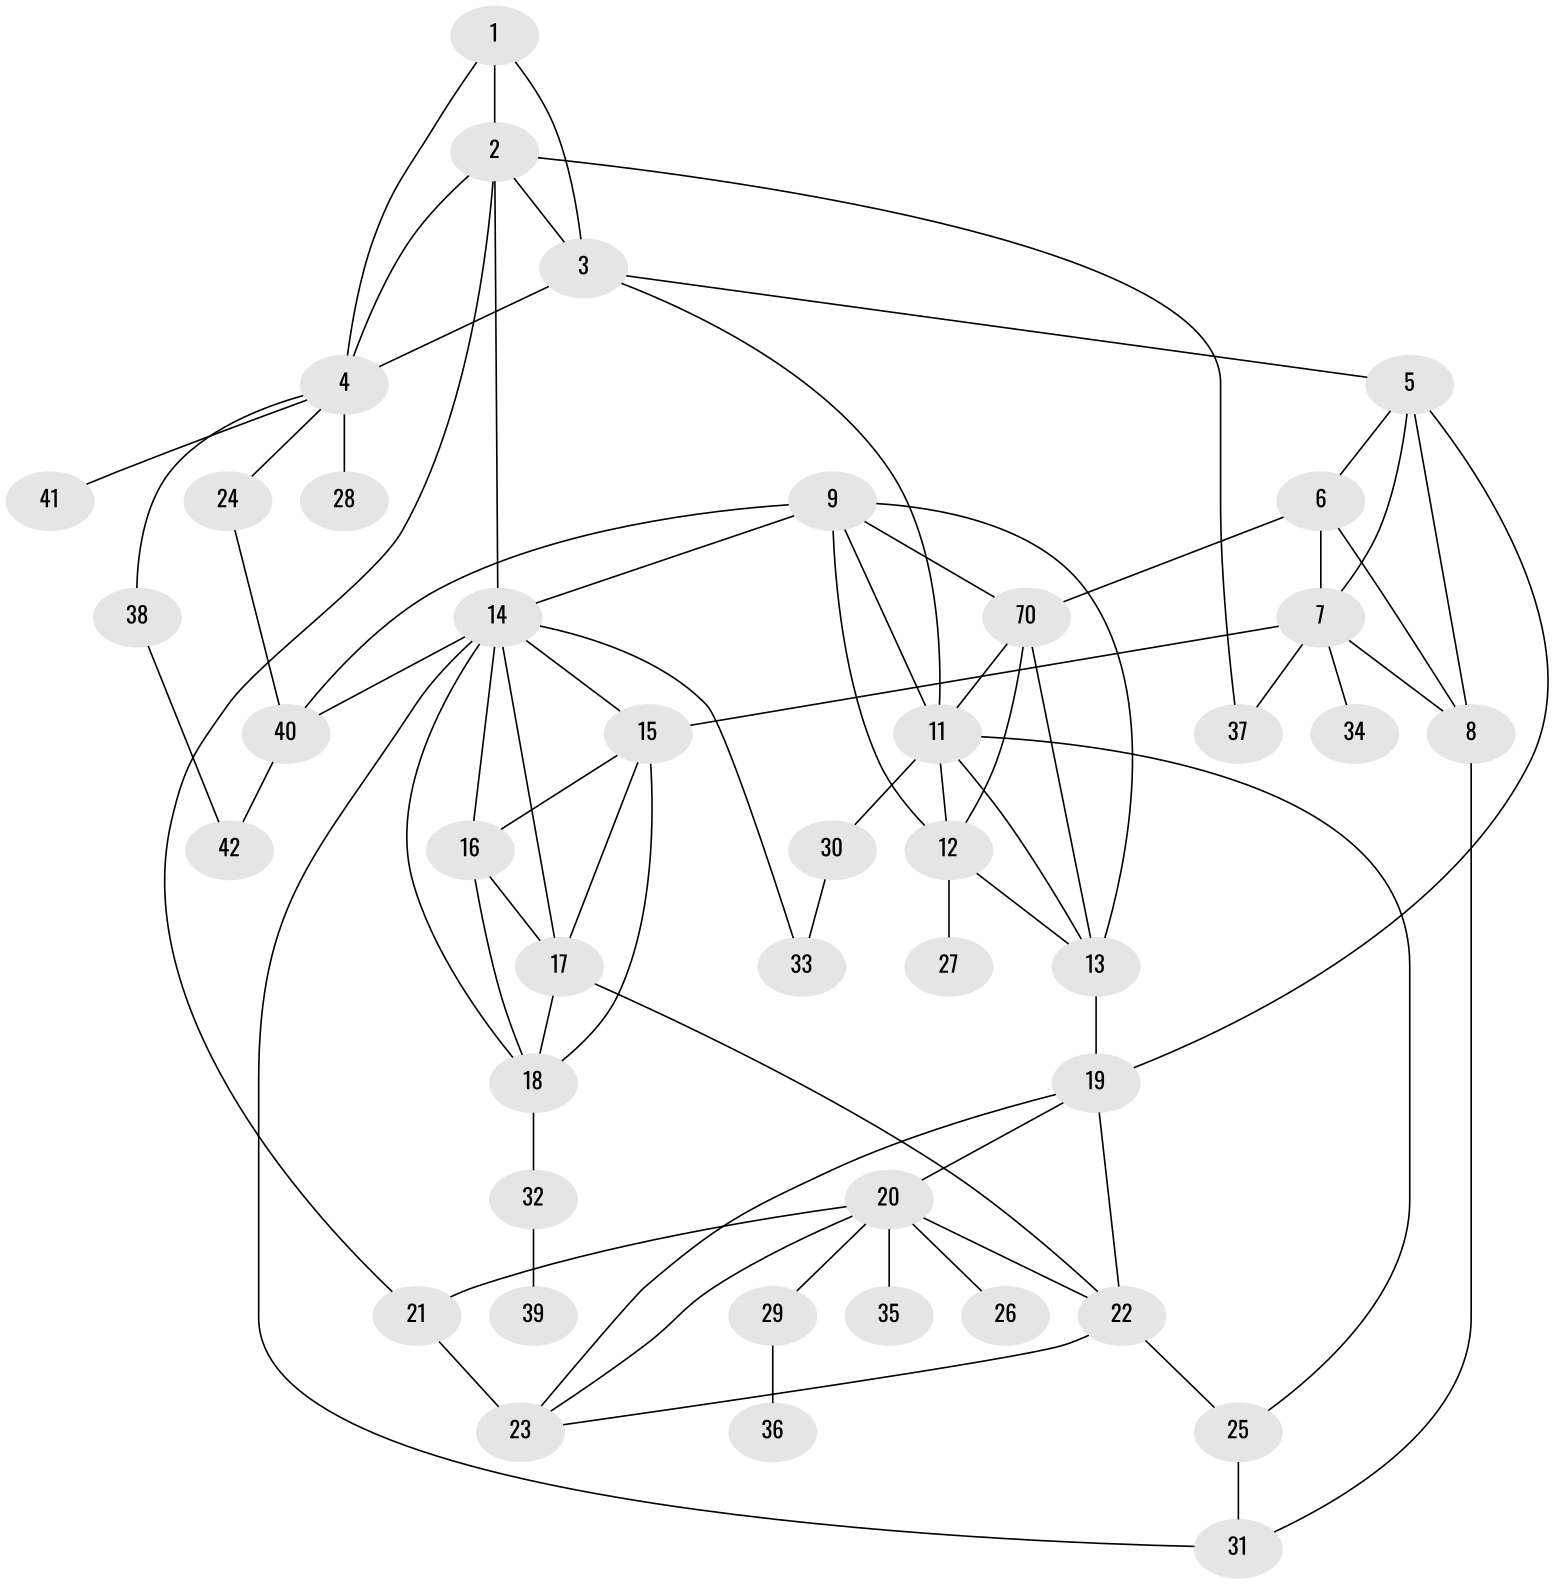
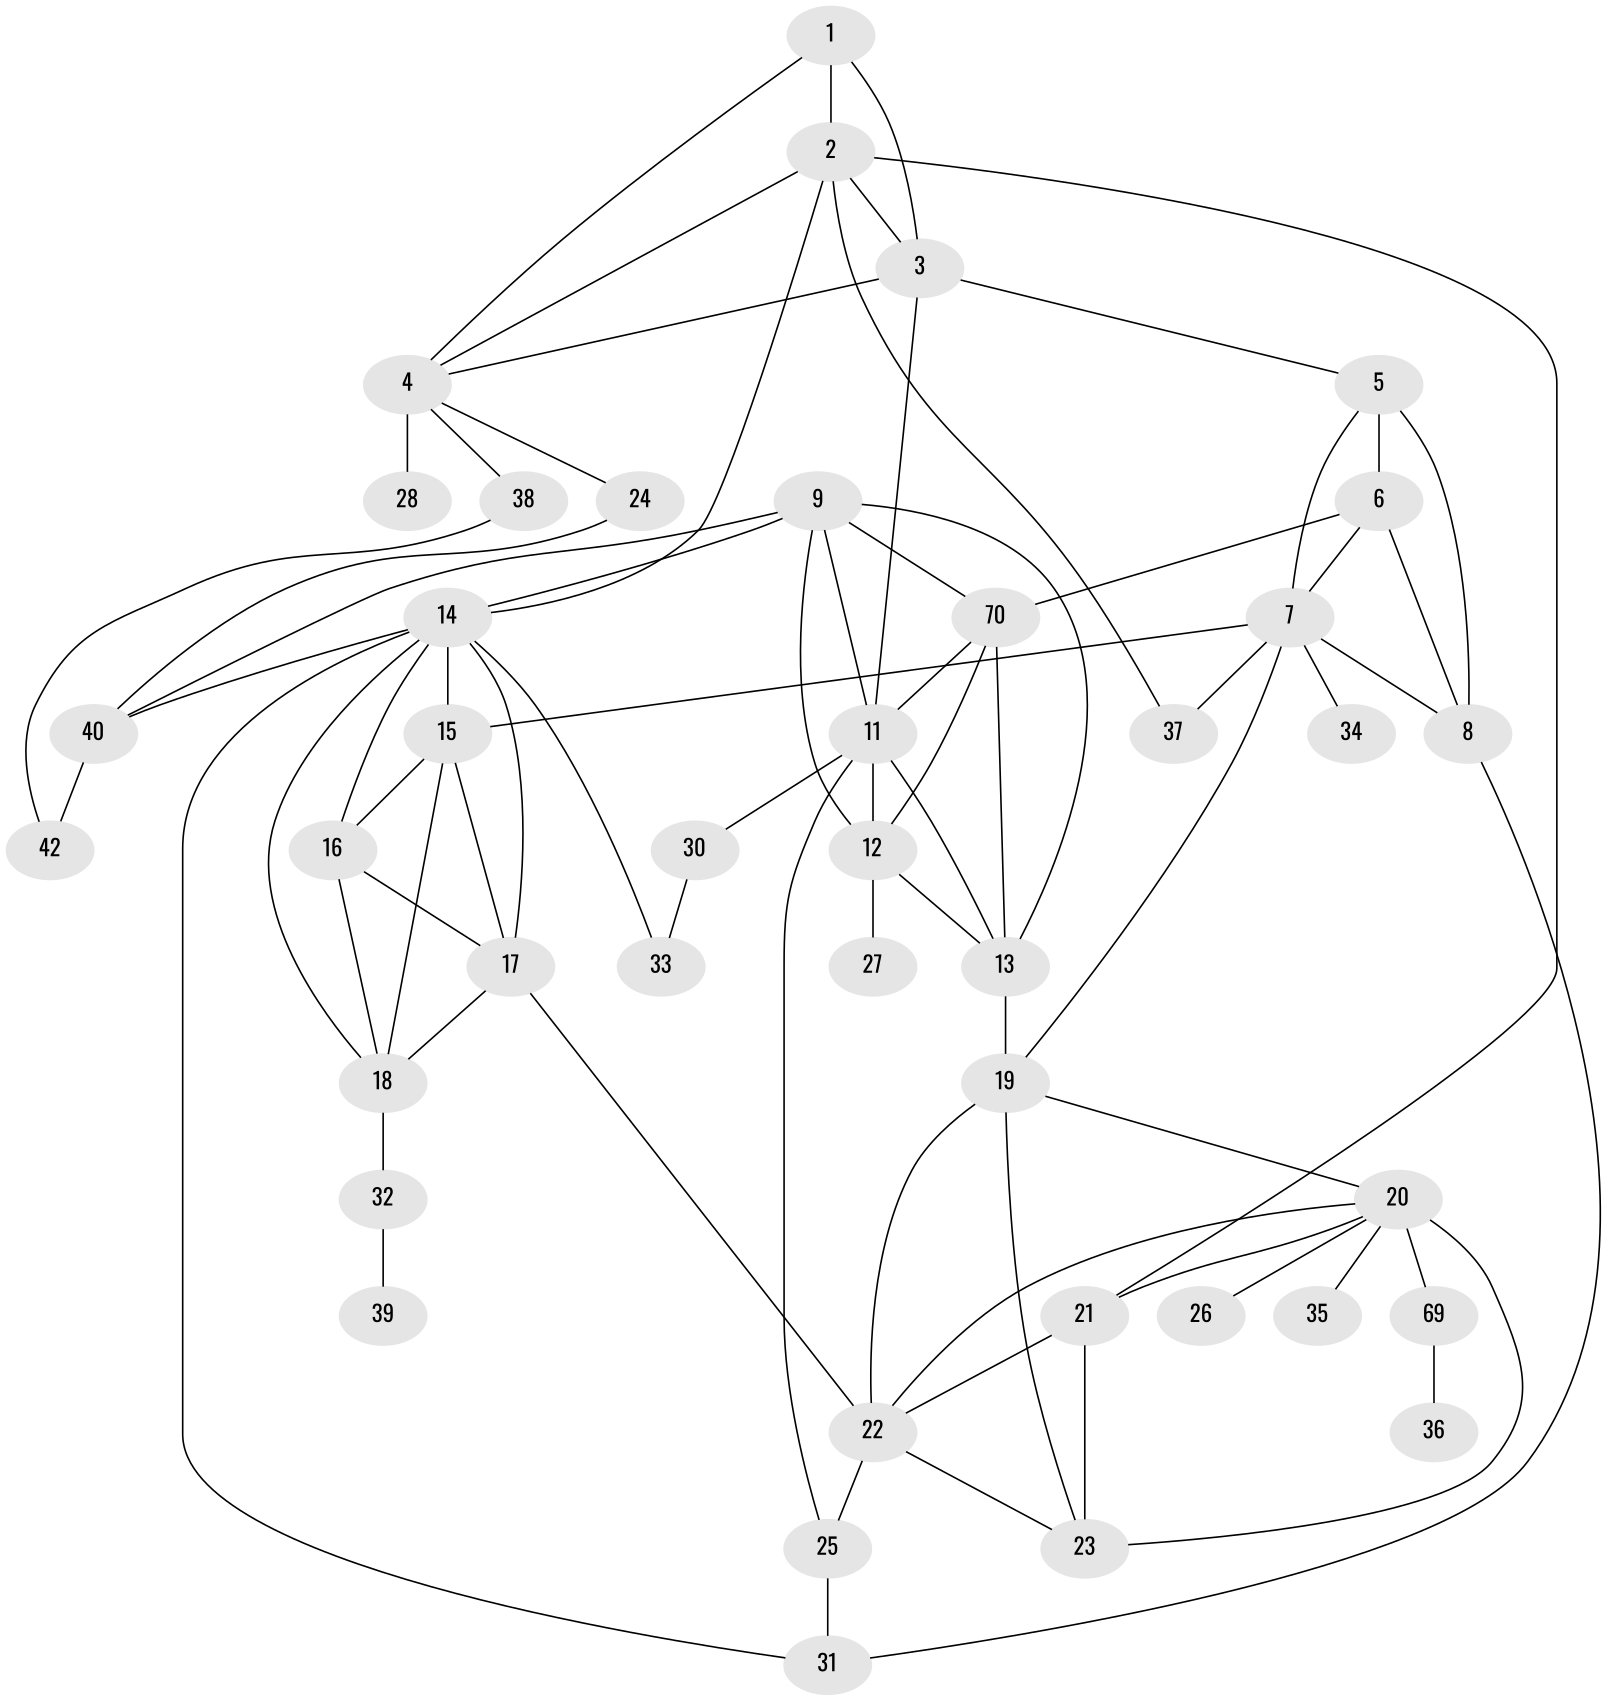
node "41": removed
edge "5" -- "19": now "7" -- "19"
node "29": label "29" -> "69"
edge "21" -- "22": added
